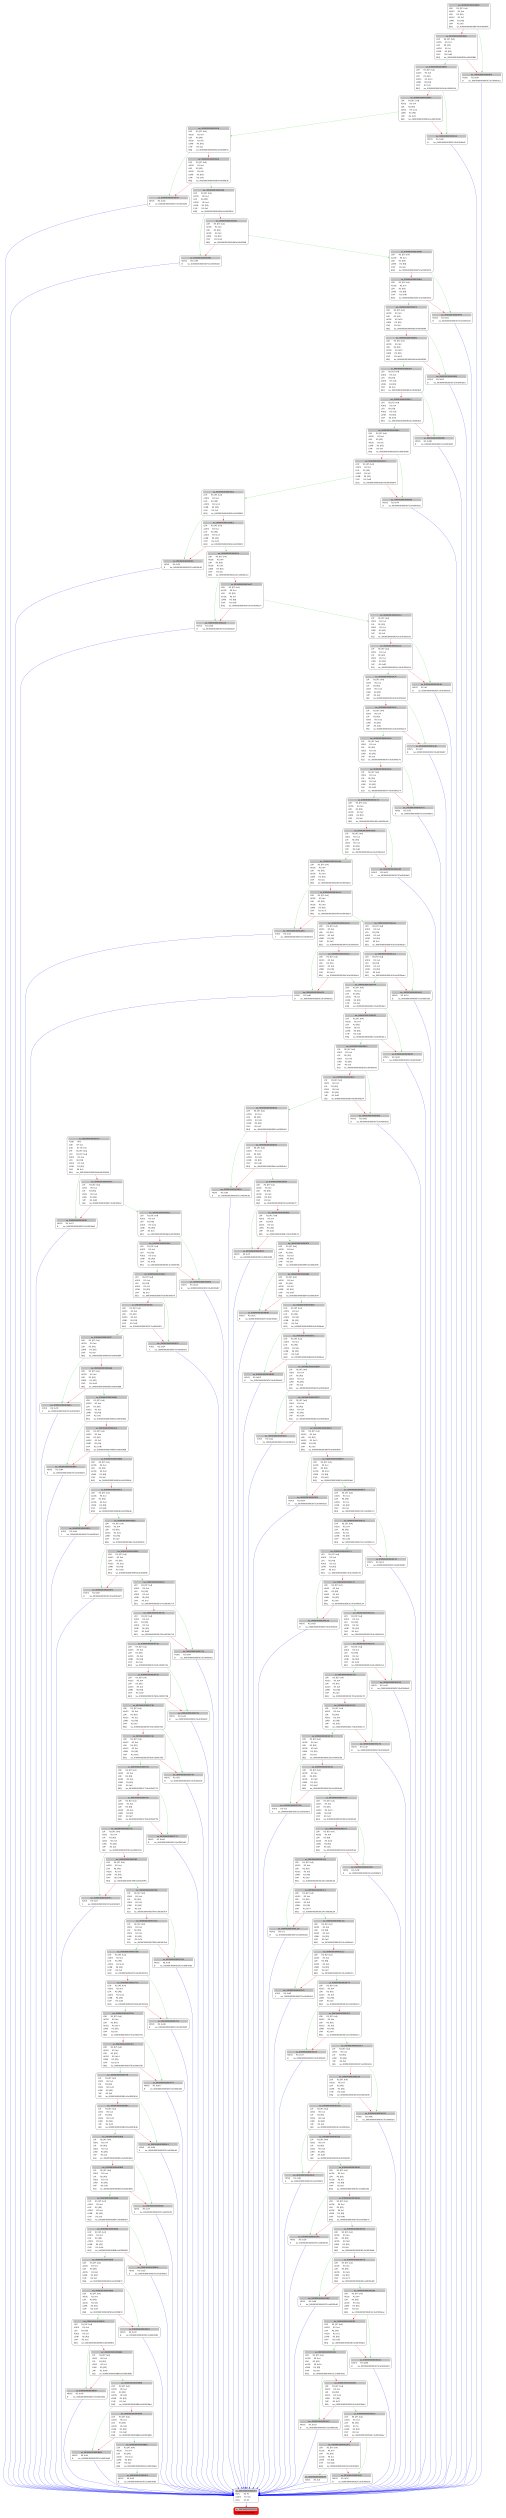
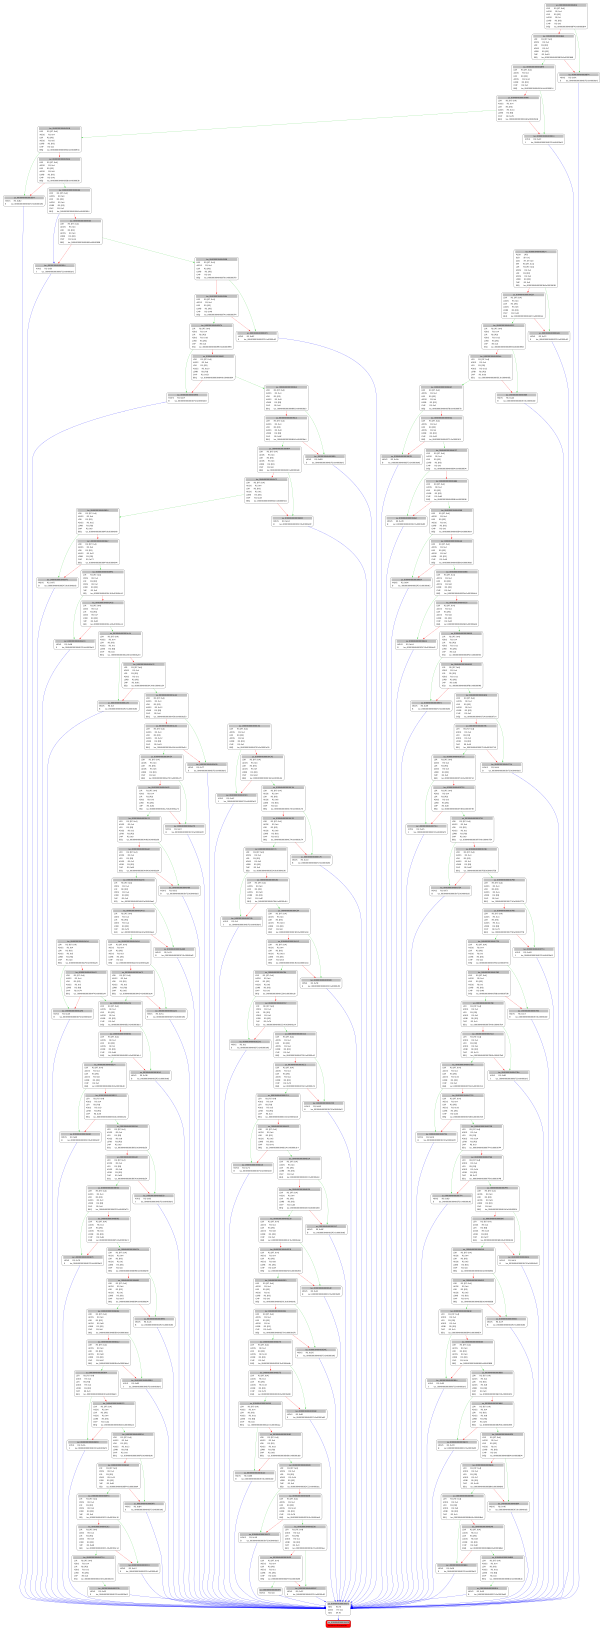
edge "loc_0000000000000938" -> "loc_0000000000000954": color limegreen -> blue
node "loc_0000000000000C22": removed
